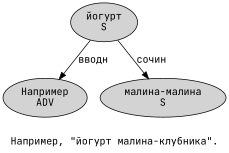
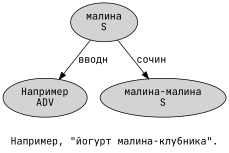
node "йогурт S": label "йогурт S" -> "малина S"
